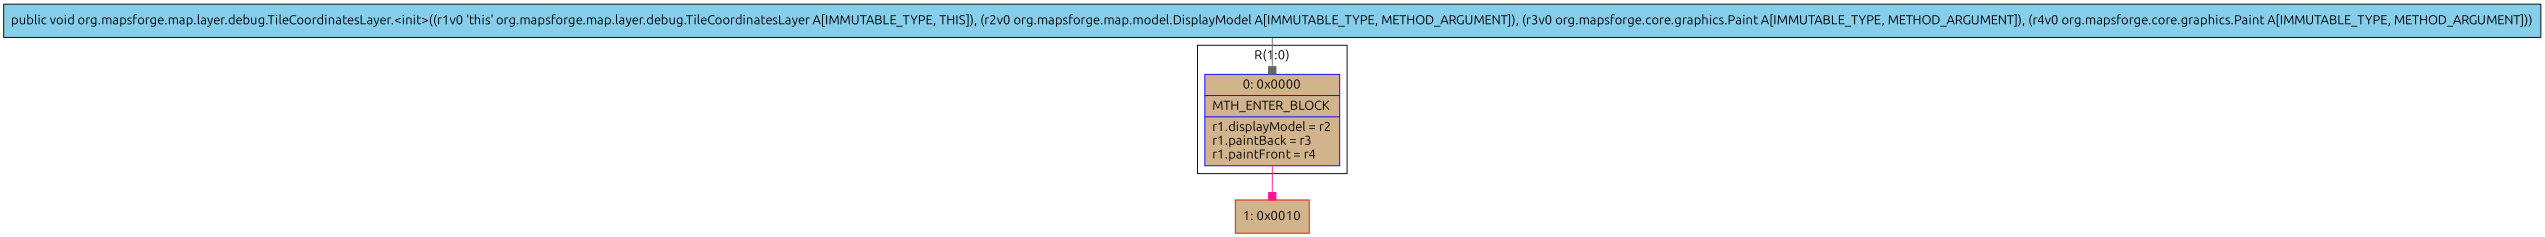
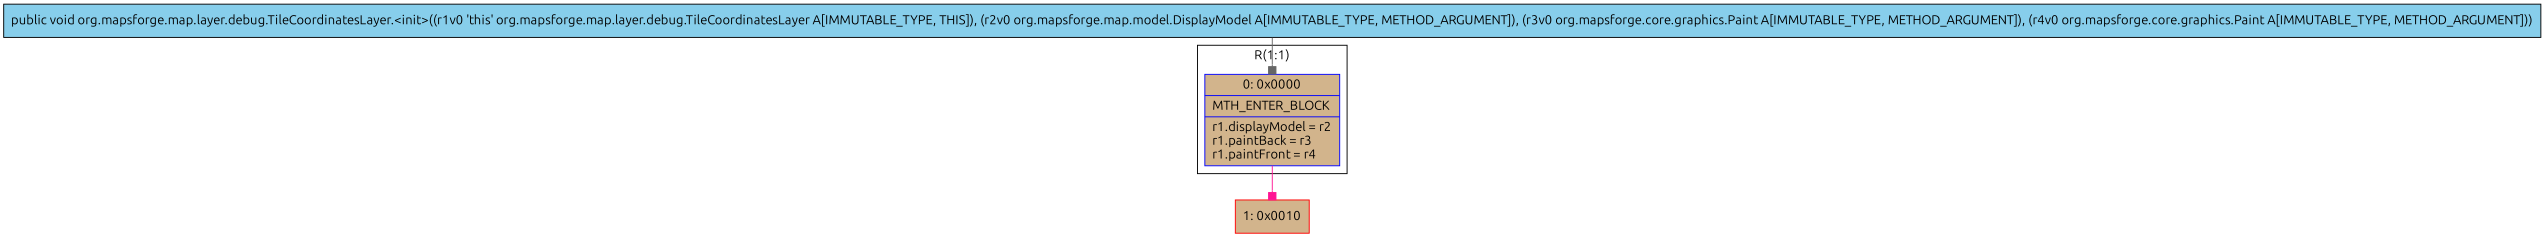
cluster "R(1:0)": label "R(1:0)" -> "R(1:1)"
